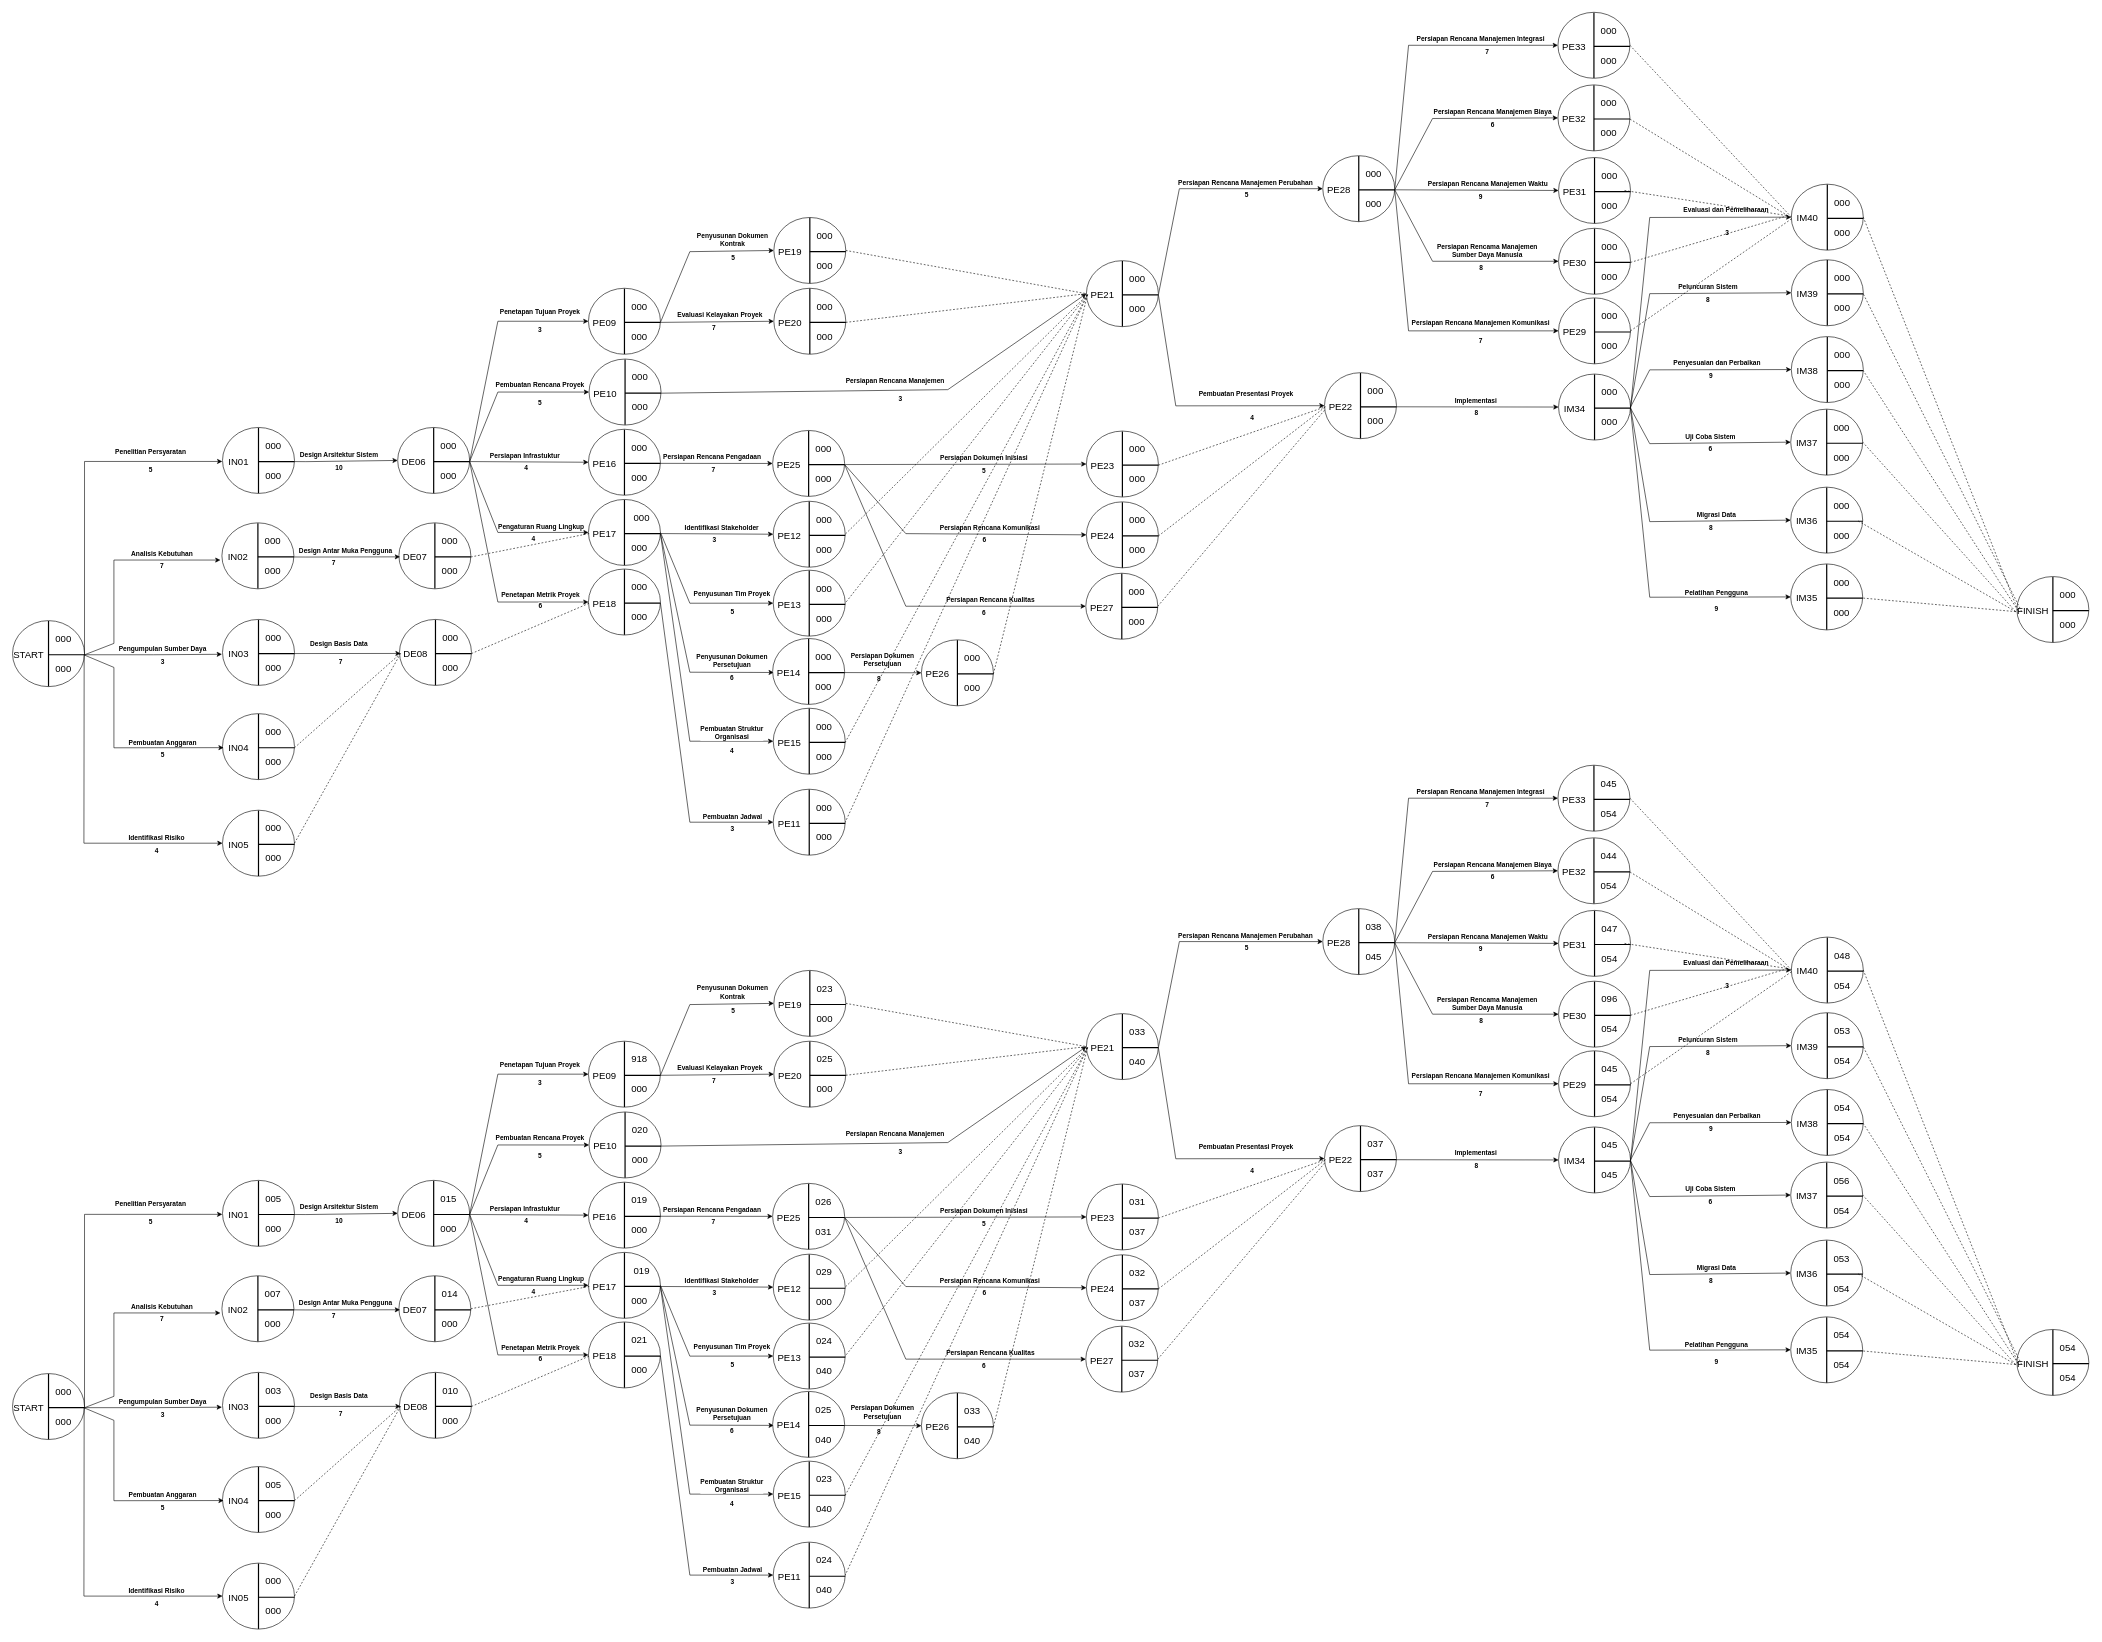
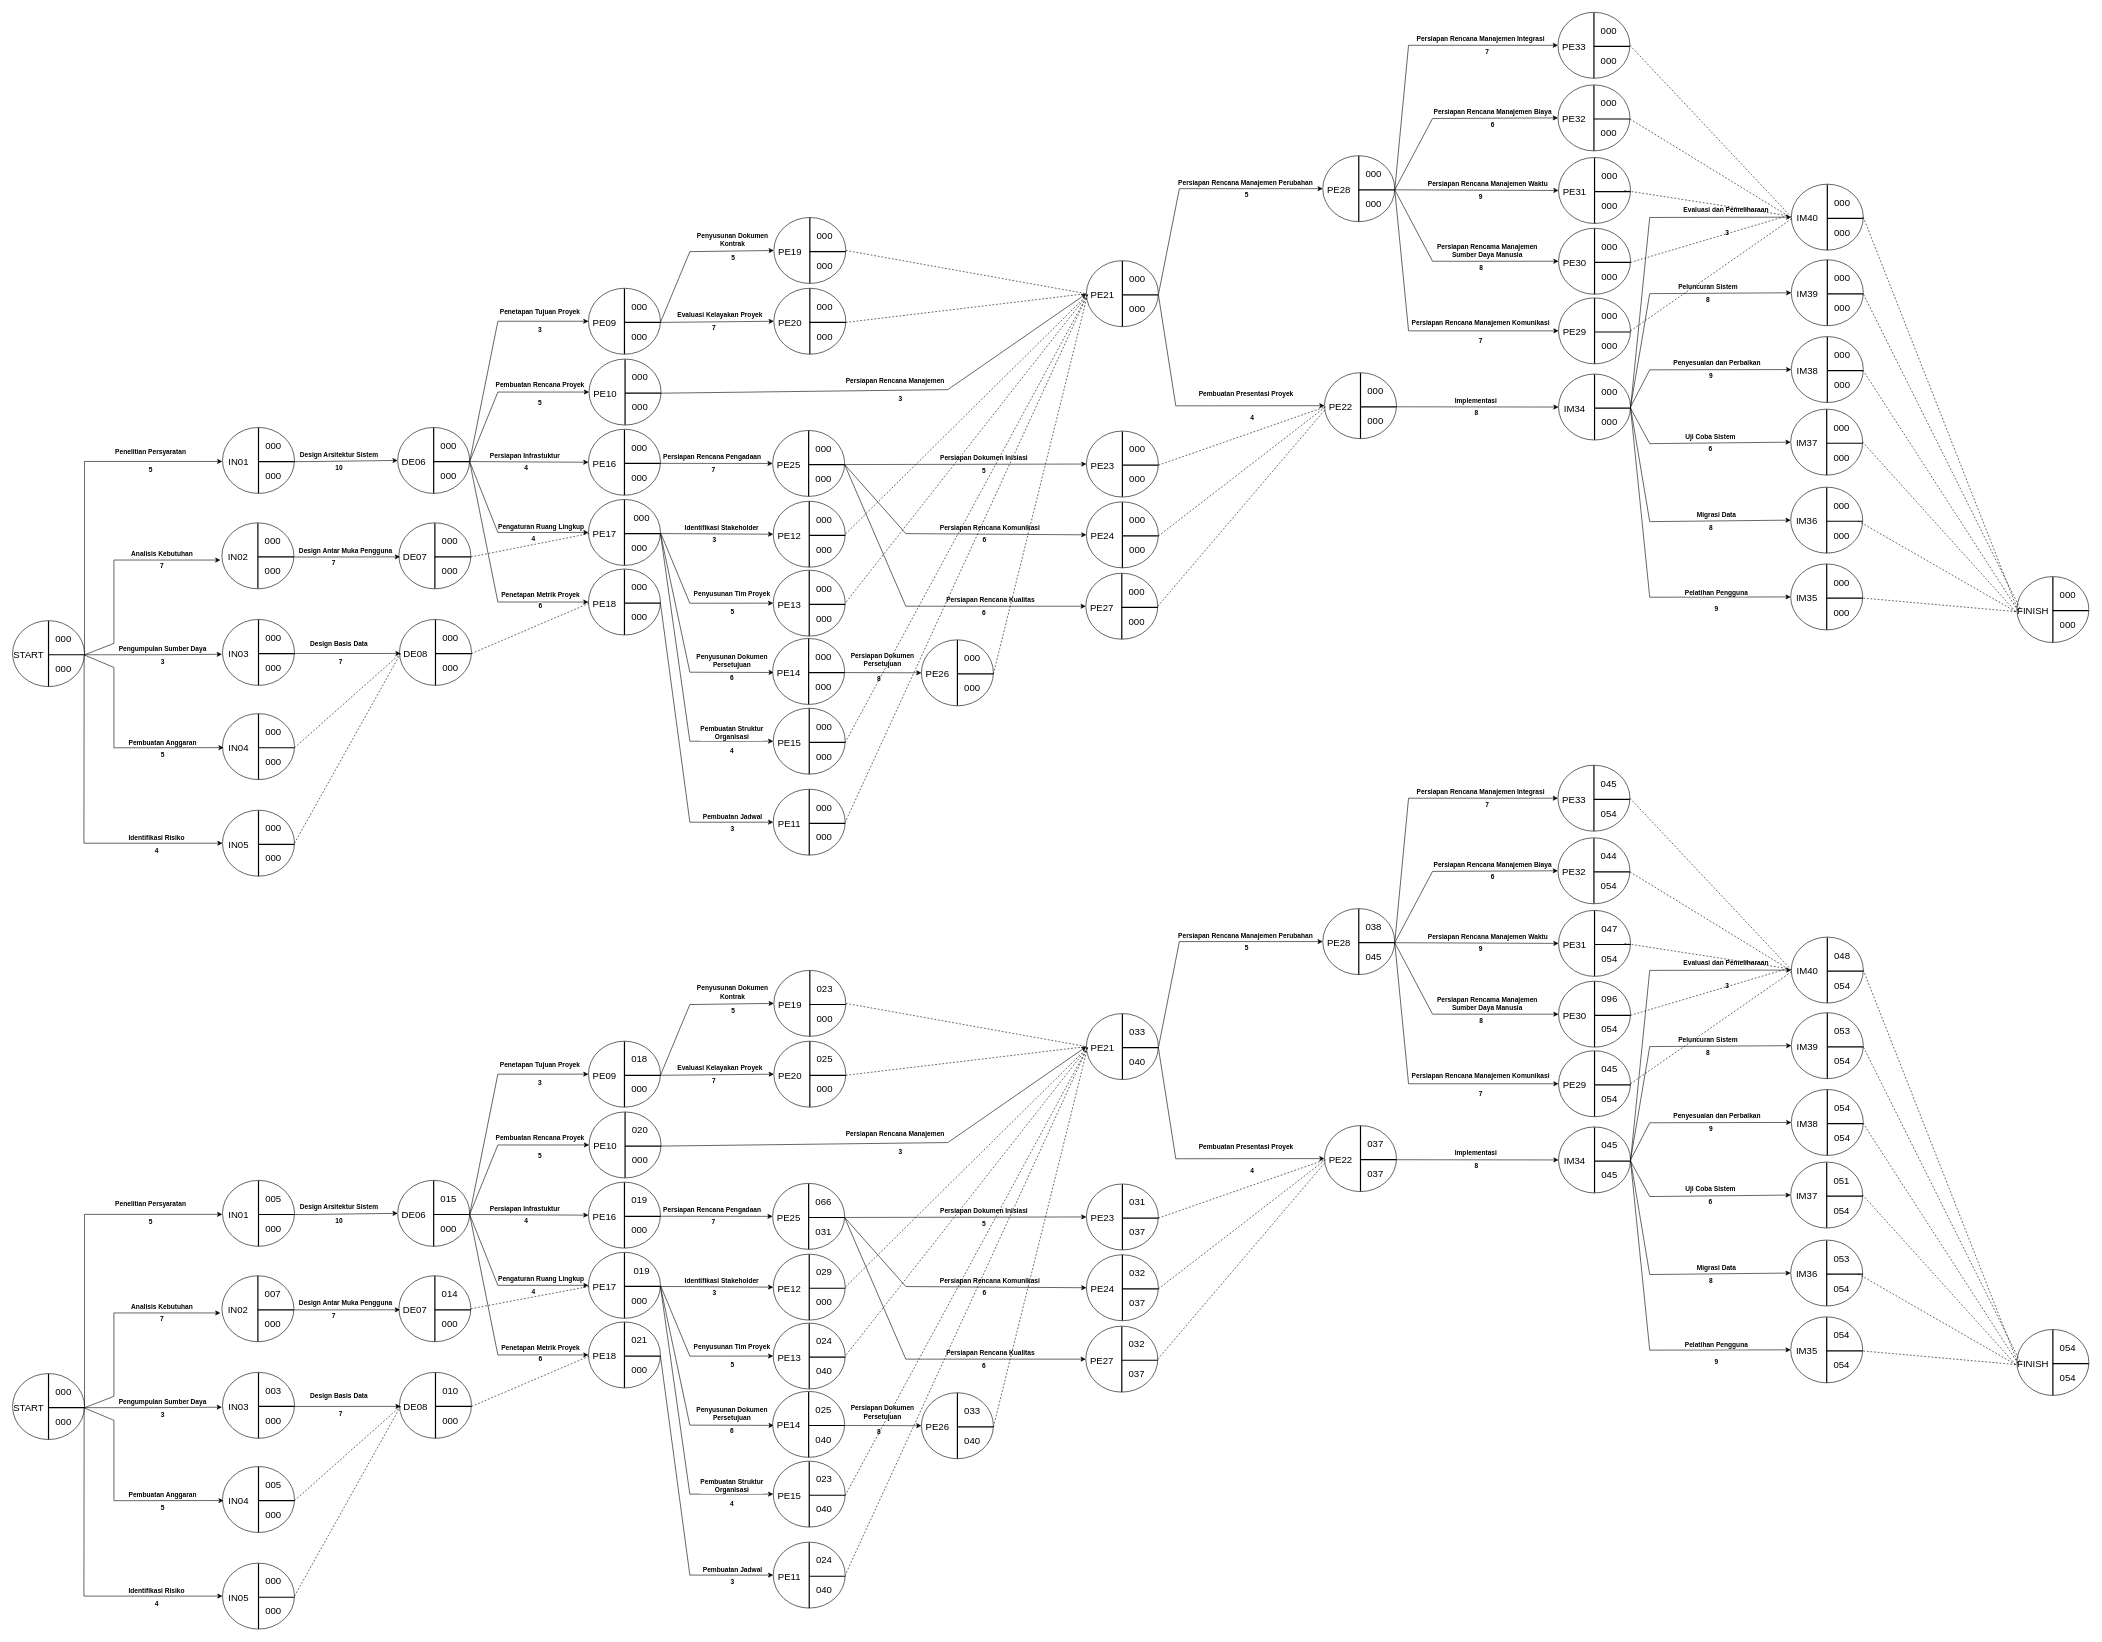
node "918": label "918" -> "018"
node "056": label "056" -> "051"
node "026": label "026" -> "066"
